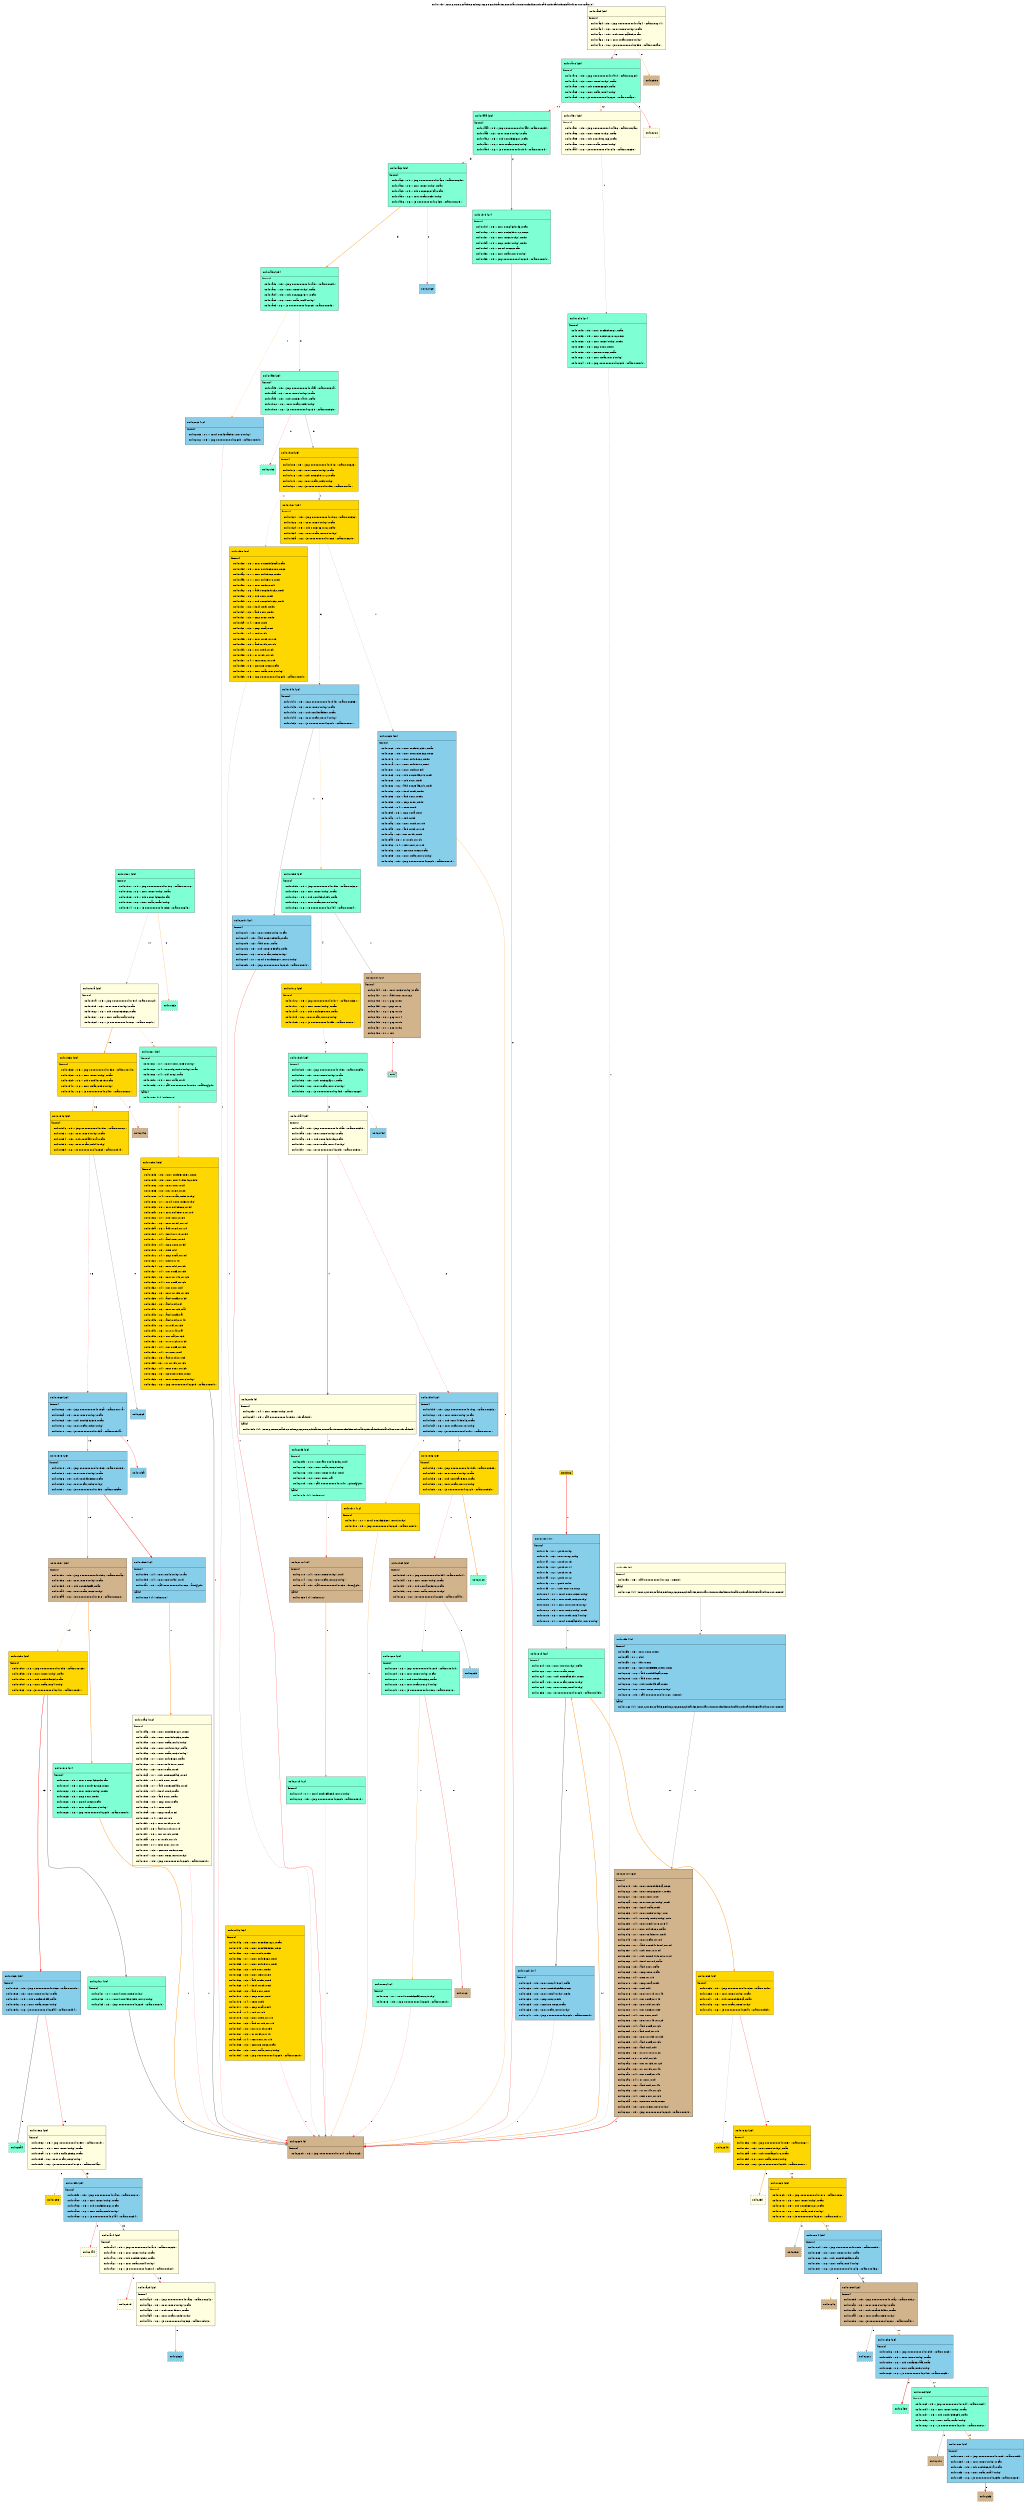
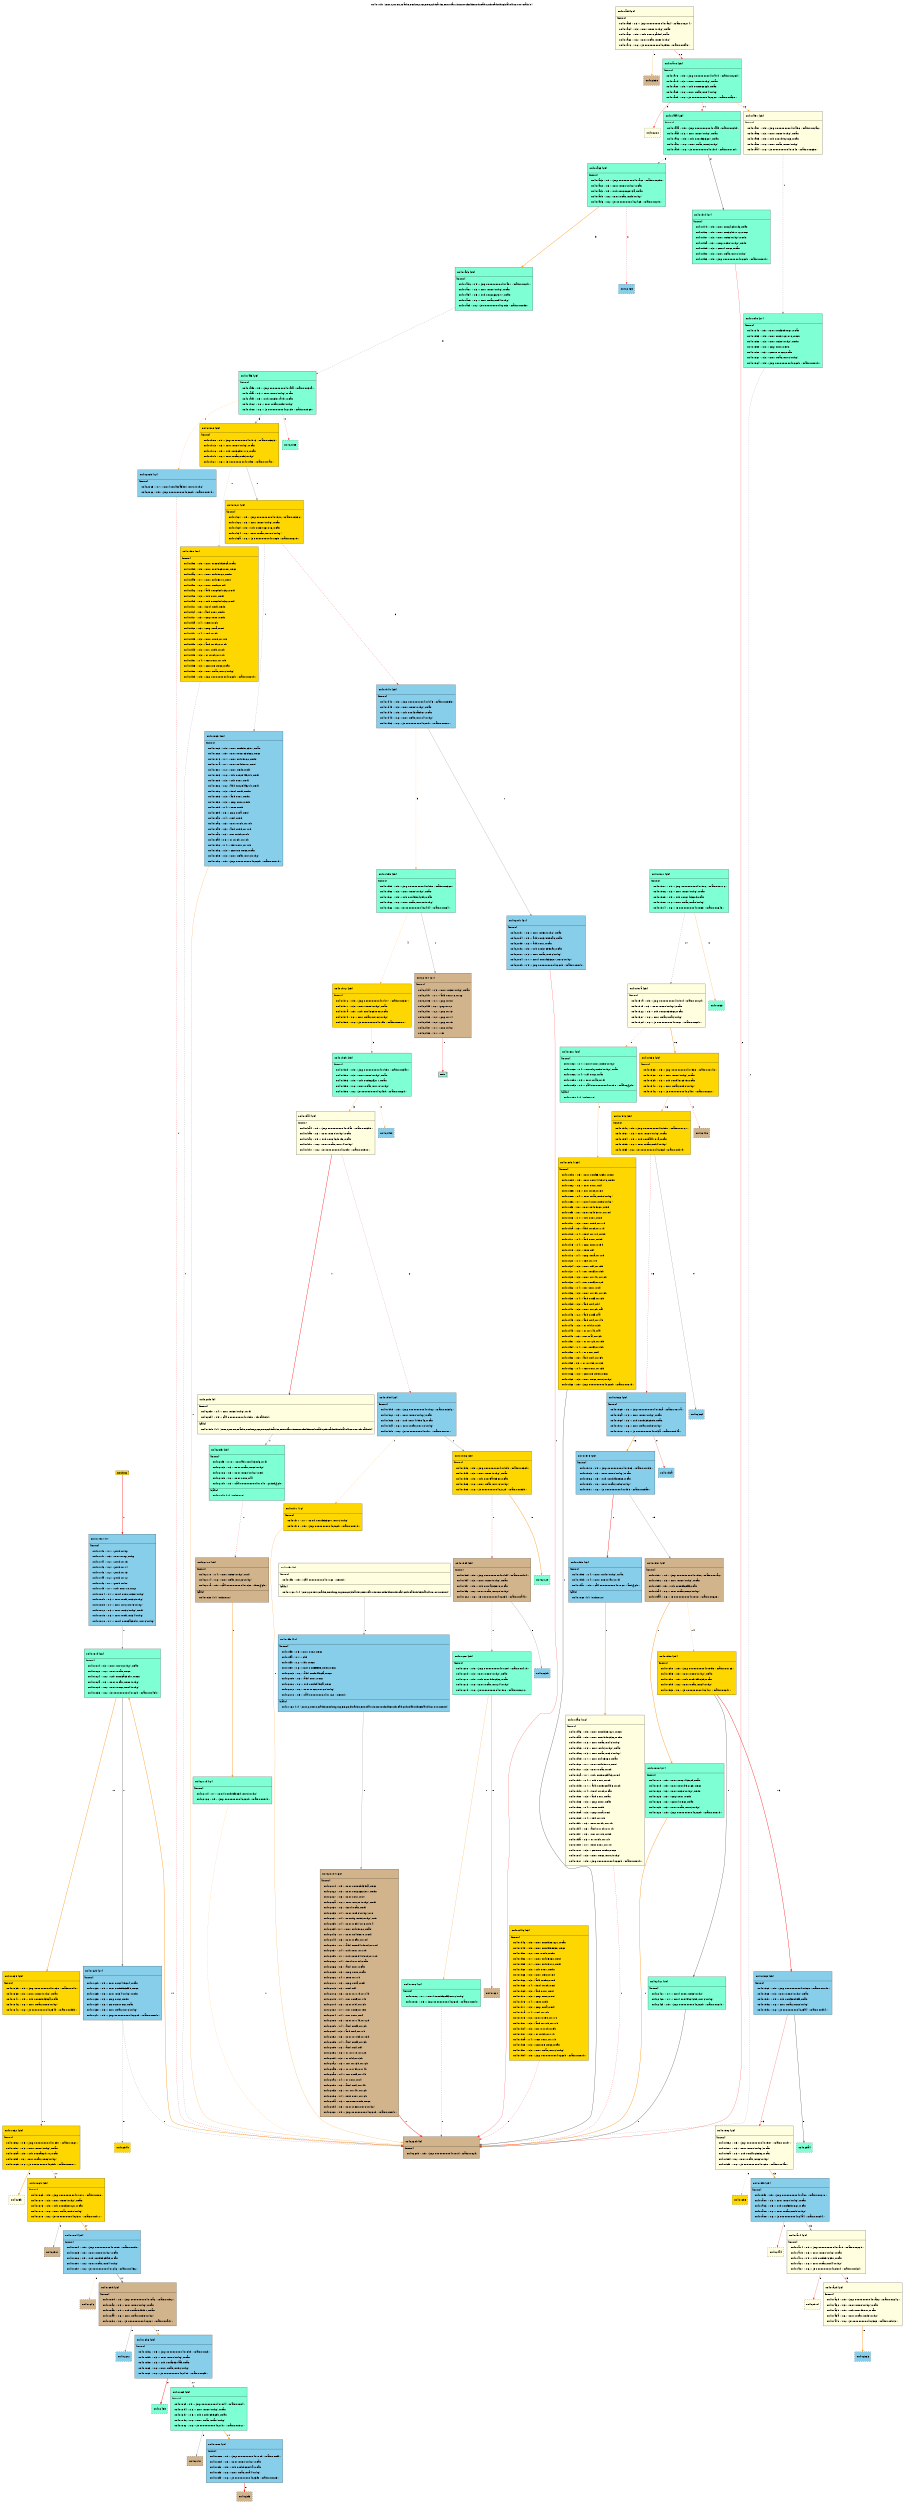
edge "0x401adc [25]" -> "0x4020c5 [12]": now "0x401af5 [25]" -> "0x4020c5 [12]"
edge "0x401839 [25]" -> "0x40254b": now "0x401c2b [27]" -> "0x40254b"
